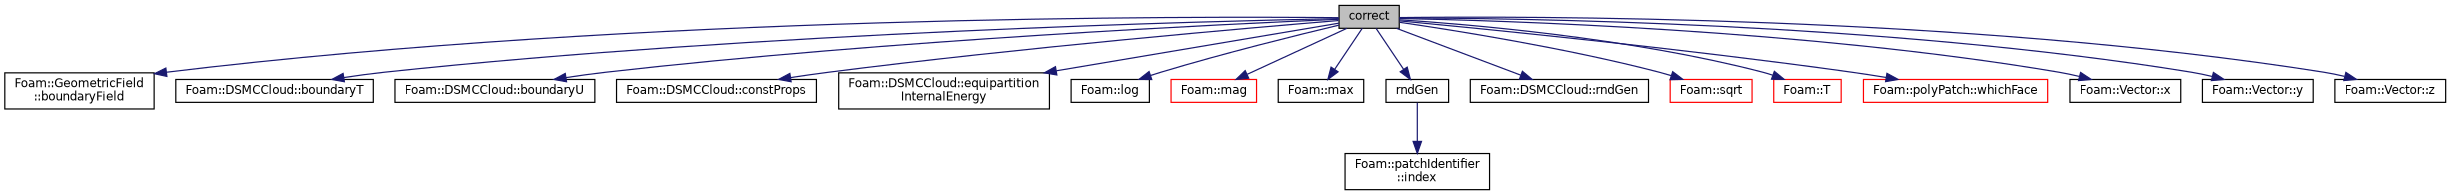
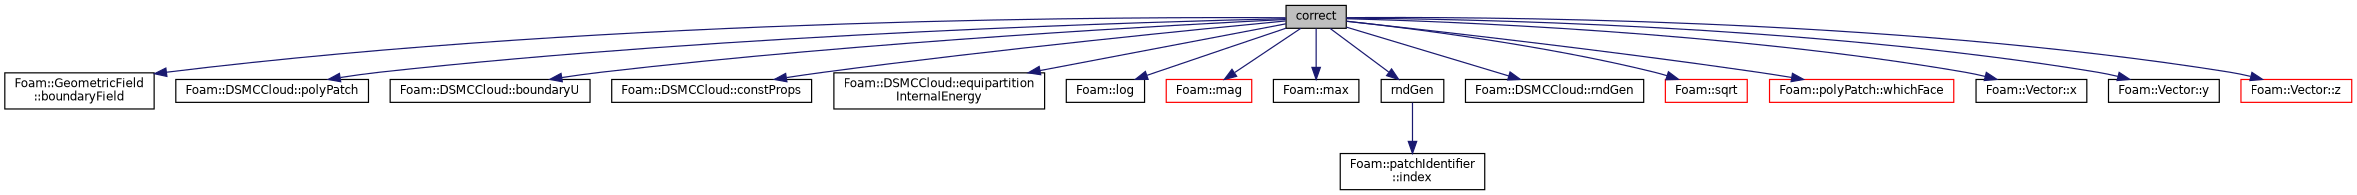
node "Foam::DSMCCloud::boundaryT": label "Foam::DSMCCloud::boundaryT" -> "Foam::DSMCCloud::polyPatch"
node "Foam::T": removed
node "Foam::Vector::z": color black -> red
